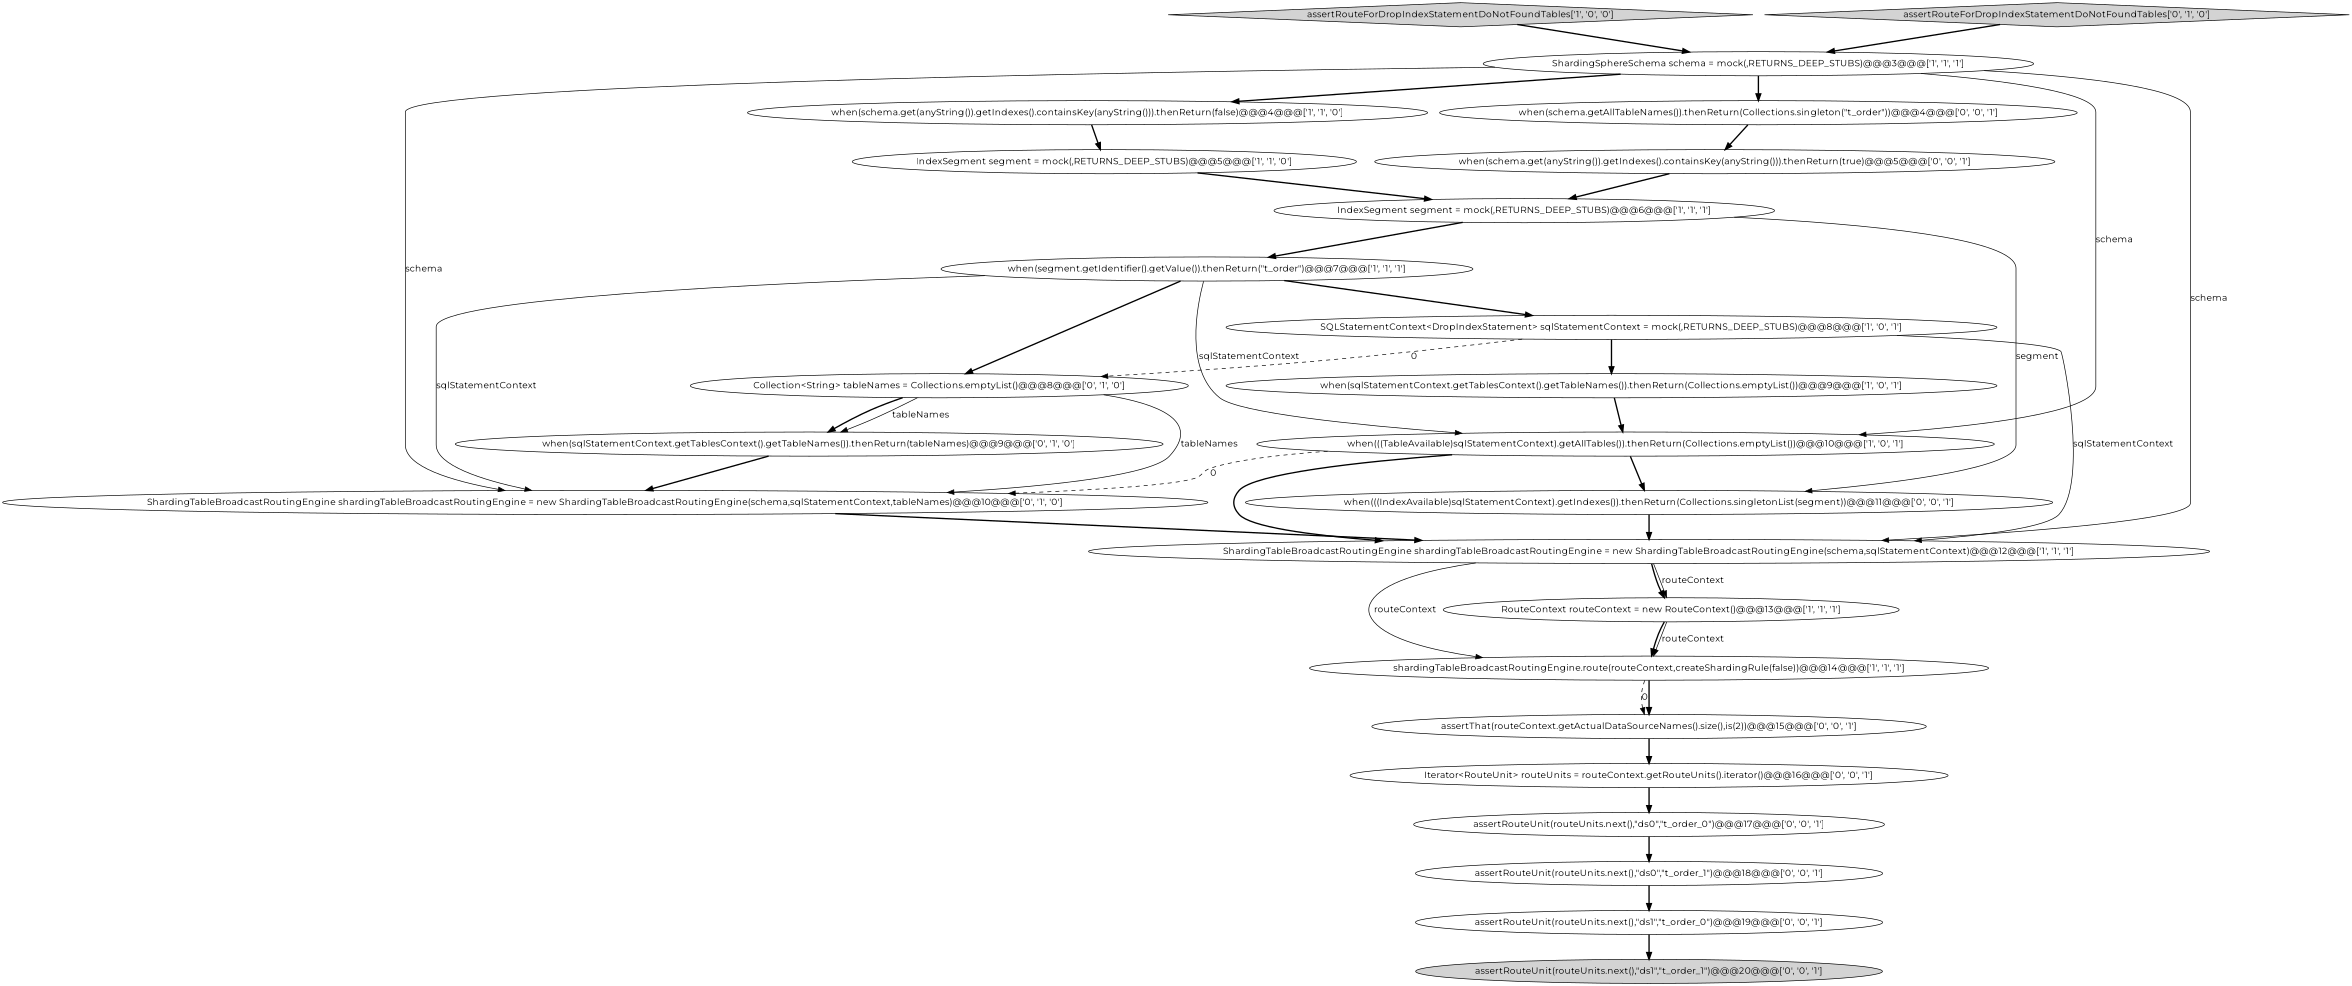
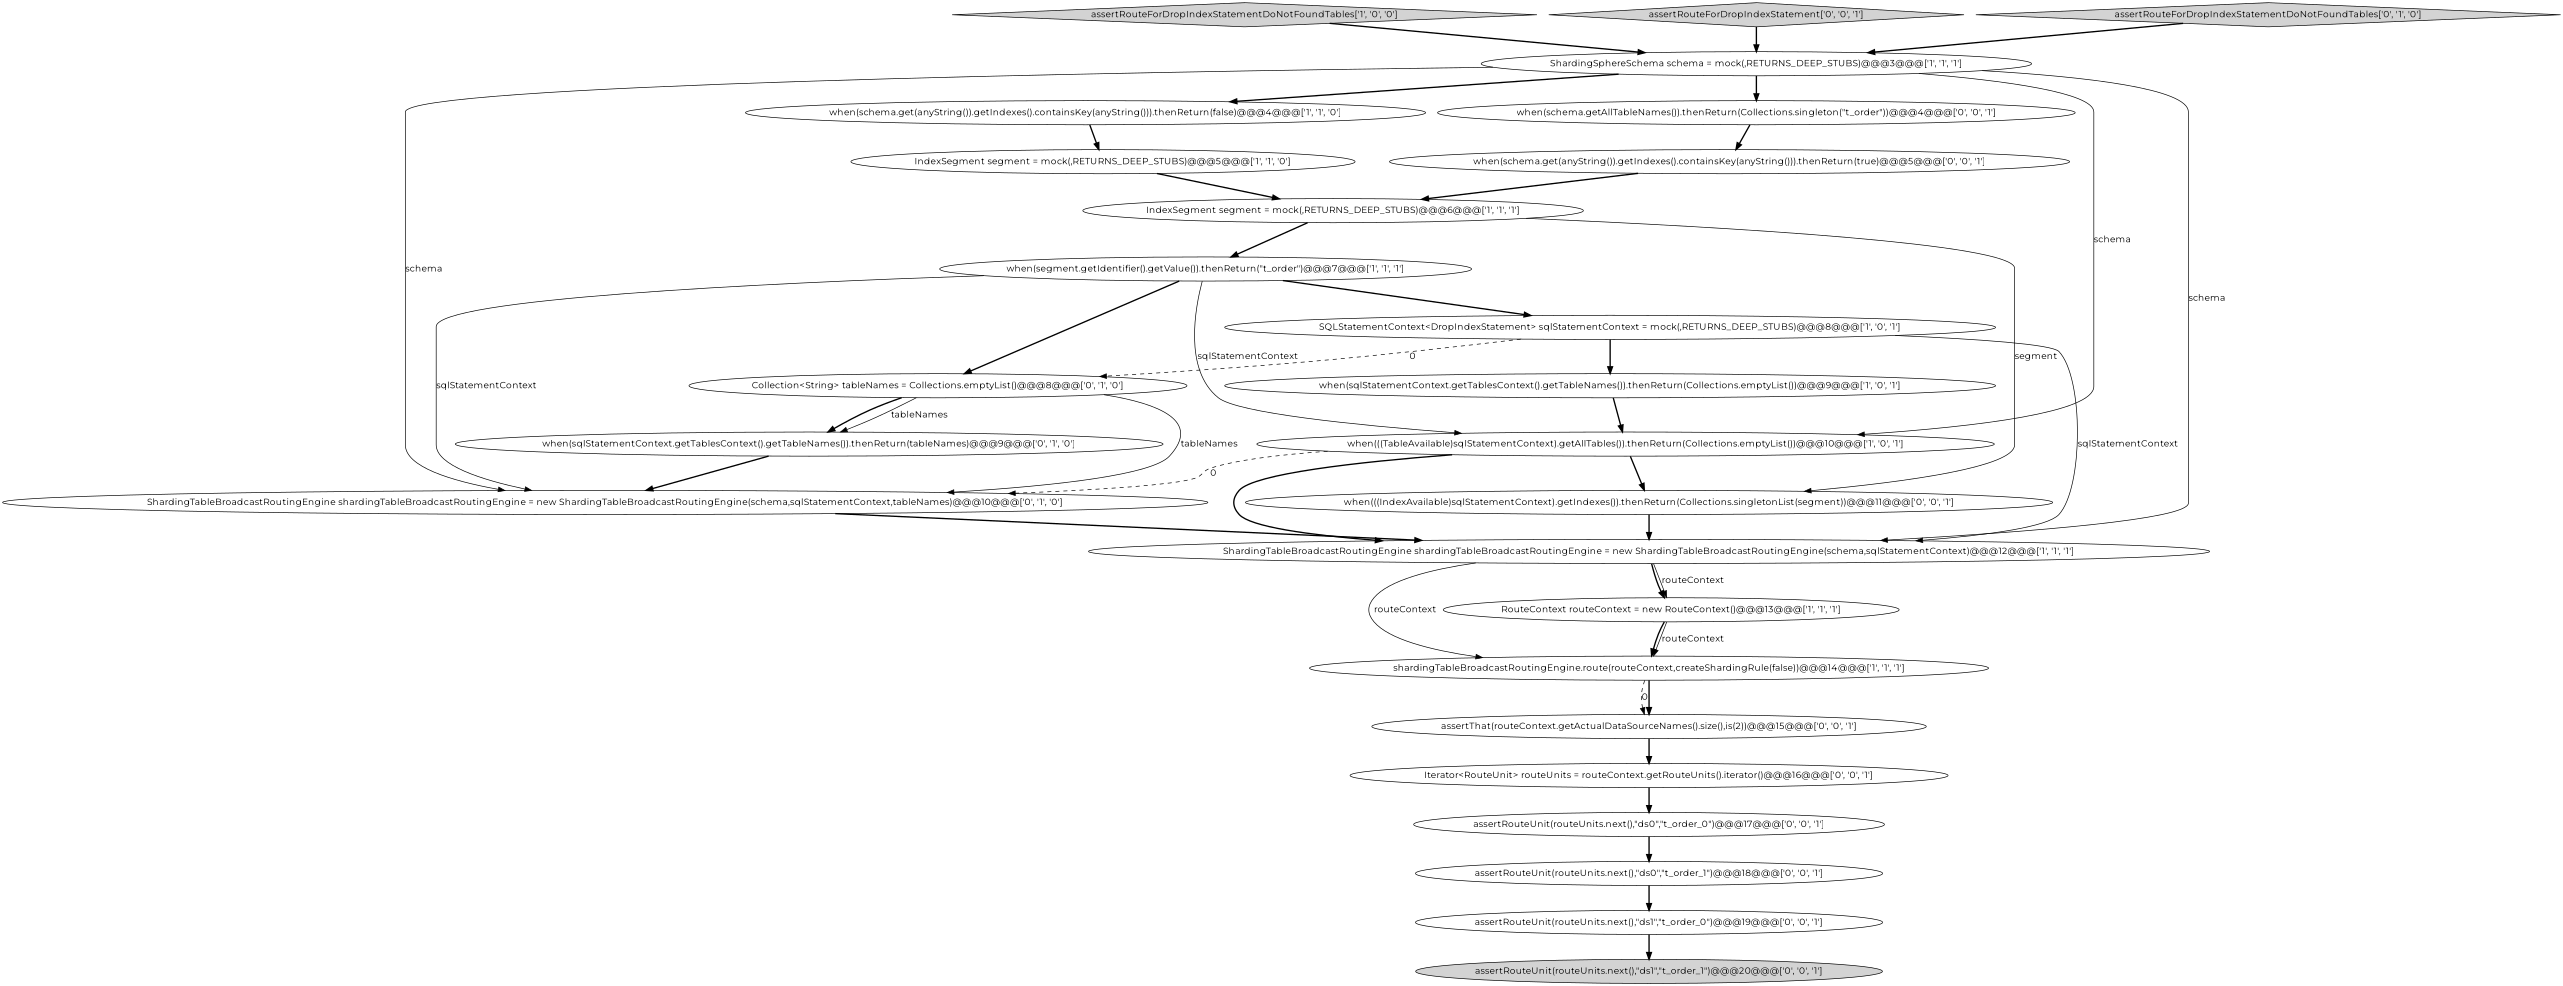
node "assertRouteForDropIndexStatement['0', '0', '1']": added
